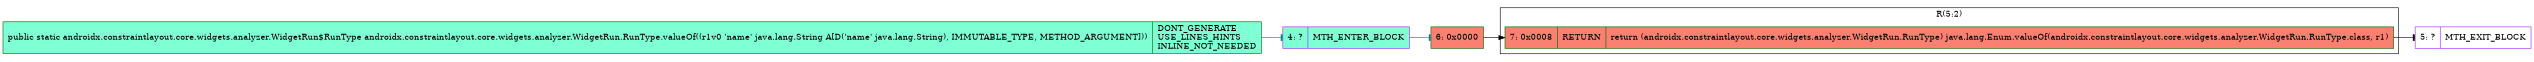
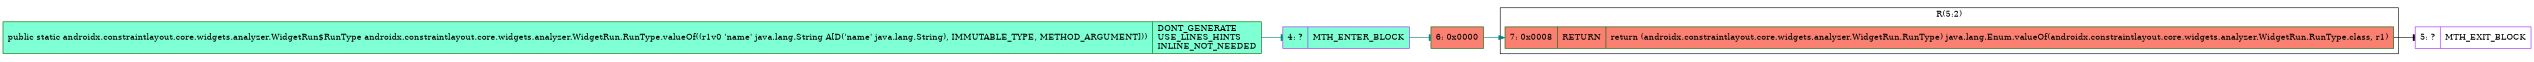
edge "6: 0x0000" -> "7: 0x0008": color black -> teal
